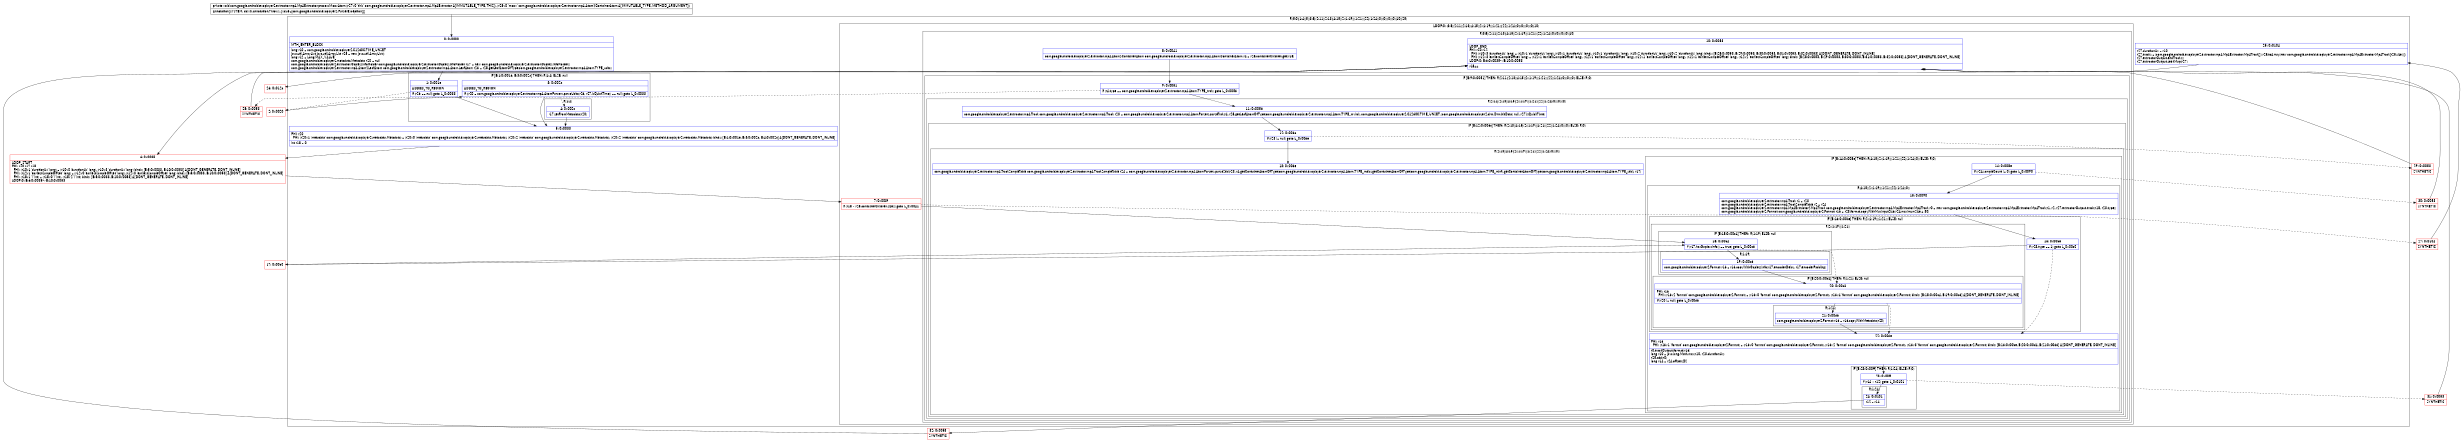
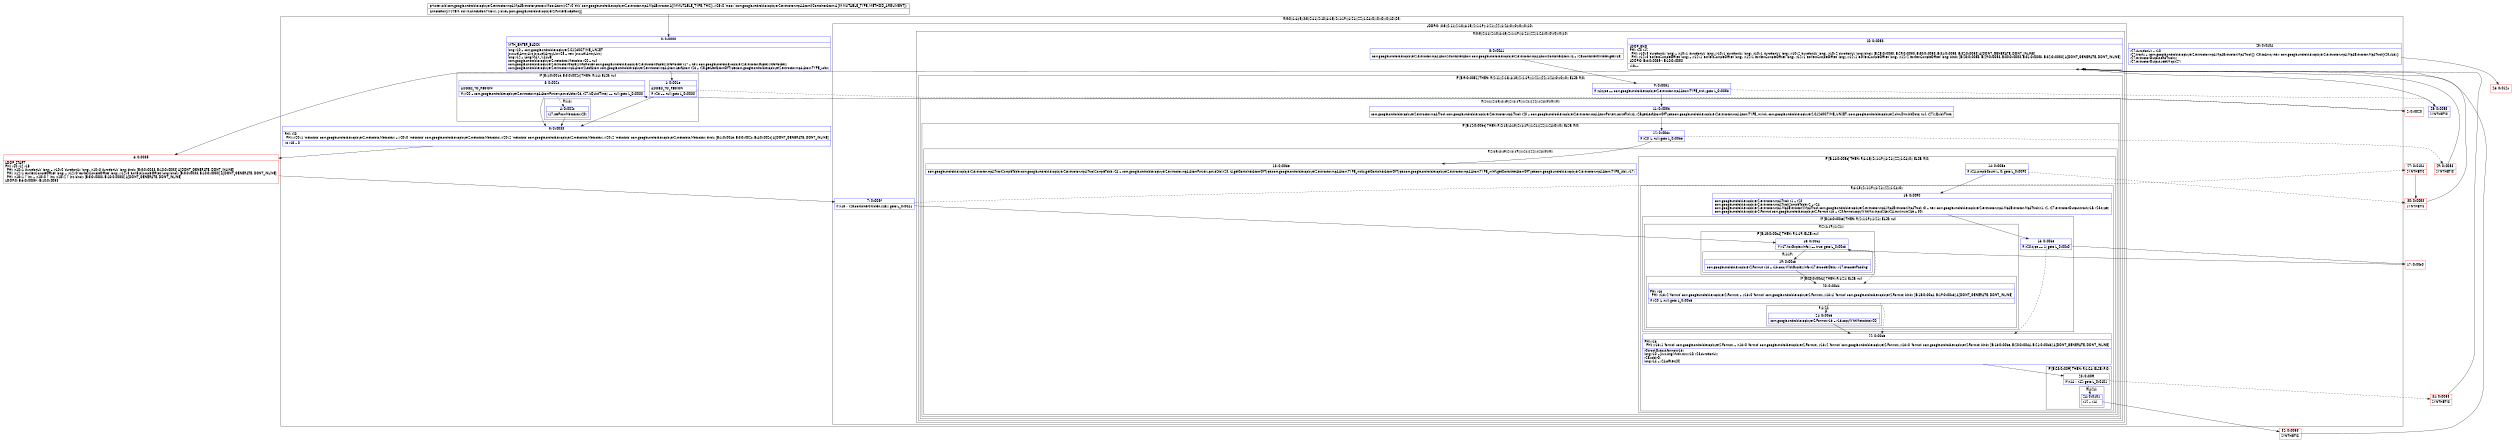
node "28: 0x0053": color red -> blue
edge "27: 0x0104" -> "25: 0x0104": now "27: 0x0104" -> "30: 0x0053"
node "7: 0x003f": color red -> blue
